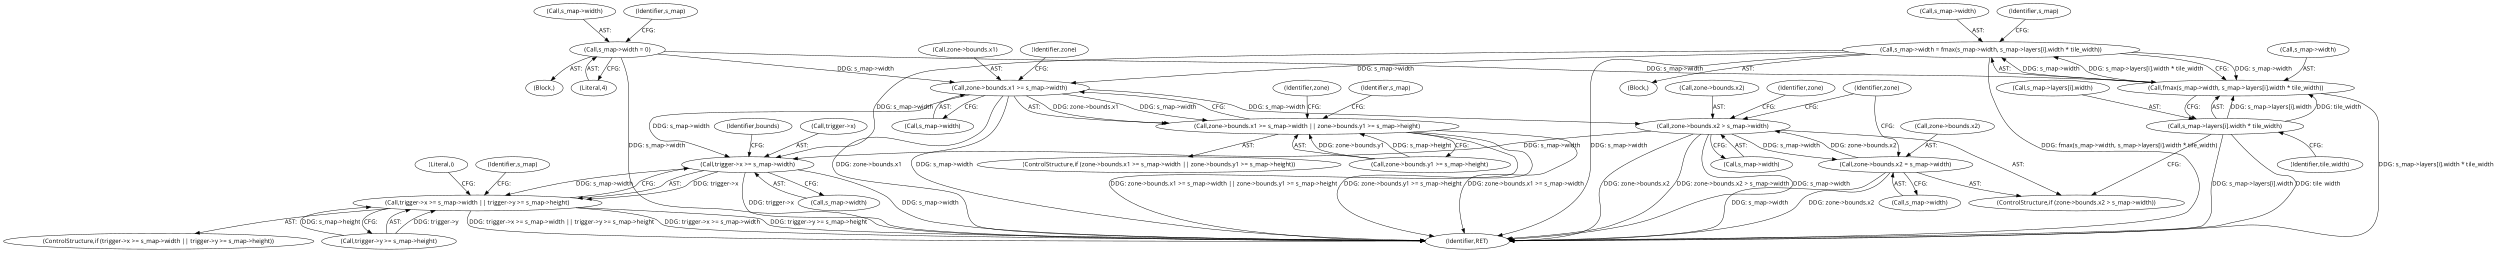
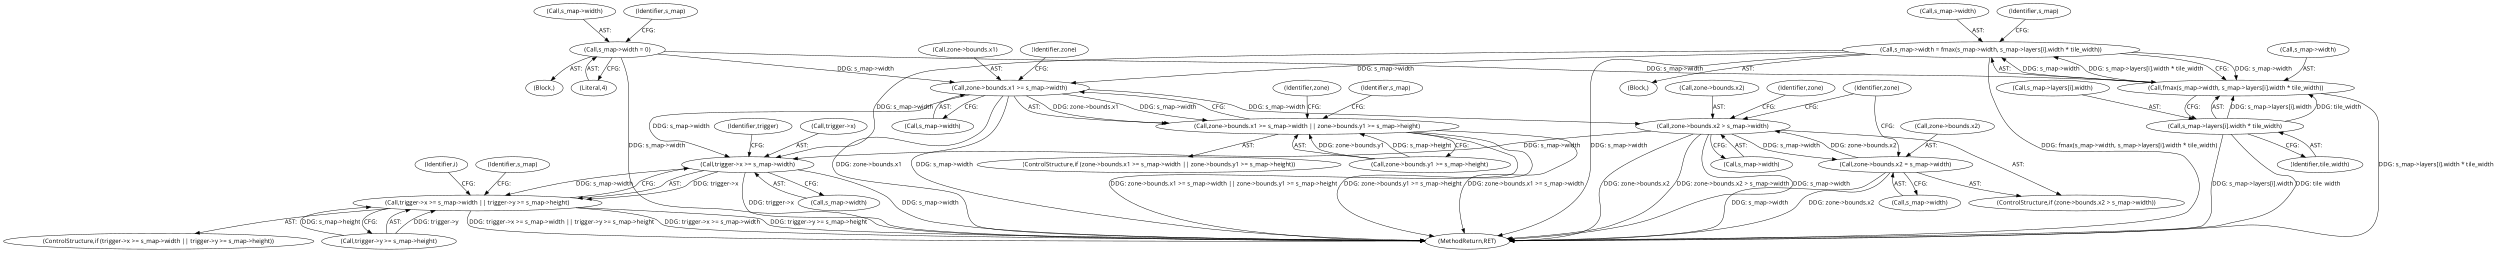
node "(Identifier,bounds)": label "(Identifier,bounds)" -> "(Identifier,trigger)"
edge "(Identifier,tile_width)" -> "(Call,s_map->layers[i].width * tile_width)": label "CFG: " -> "AST: "
edge "(Call,s_map->layers[i].width * tile_width)" -> "(ControlStructure,if (zone->bounds.x2 > s_map->width))": now "(Call,s_map->layers[i].width * tile_width)" -> "(Identifier,tile_width)"
node "(Literal,i)": label "(Literal,i)" -> "(Identifier,i)"
node "(Identifier,RET)": label "(Identifier,RET)" -> "(MethodReturn,RET)"
